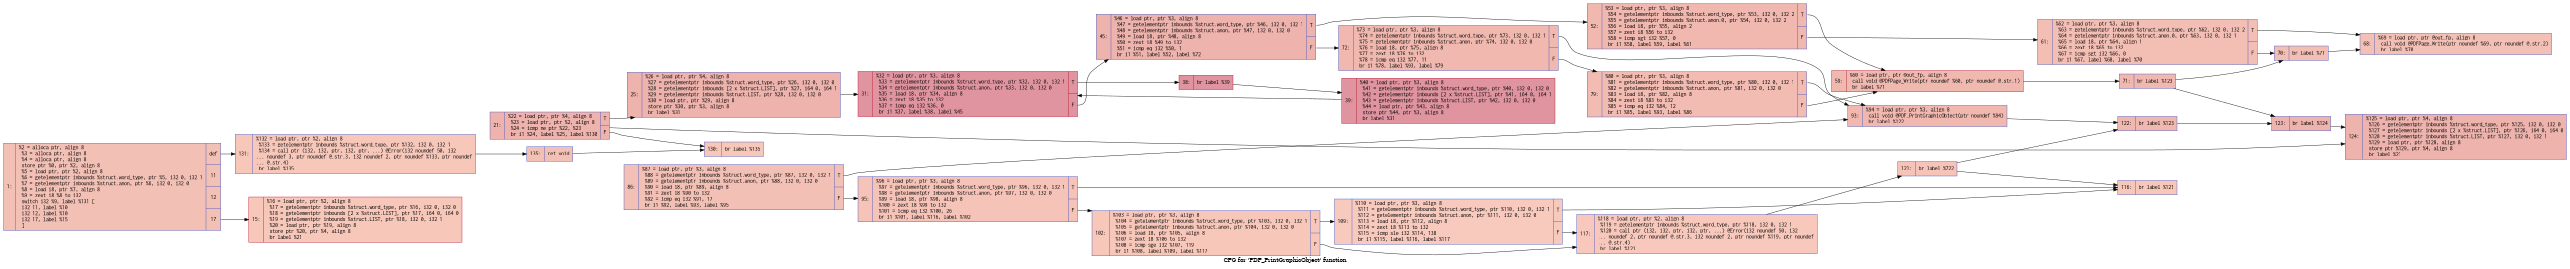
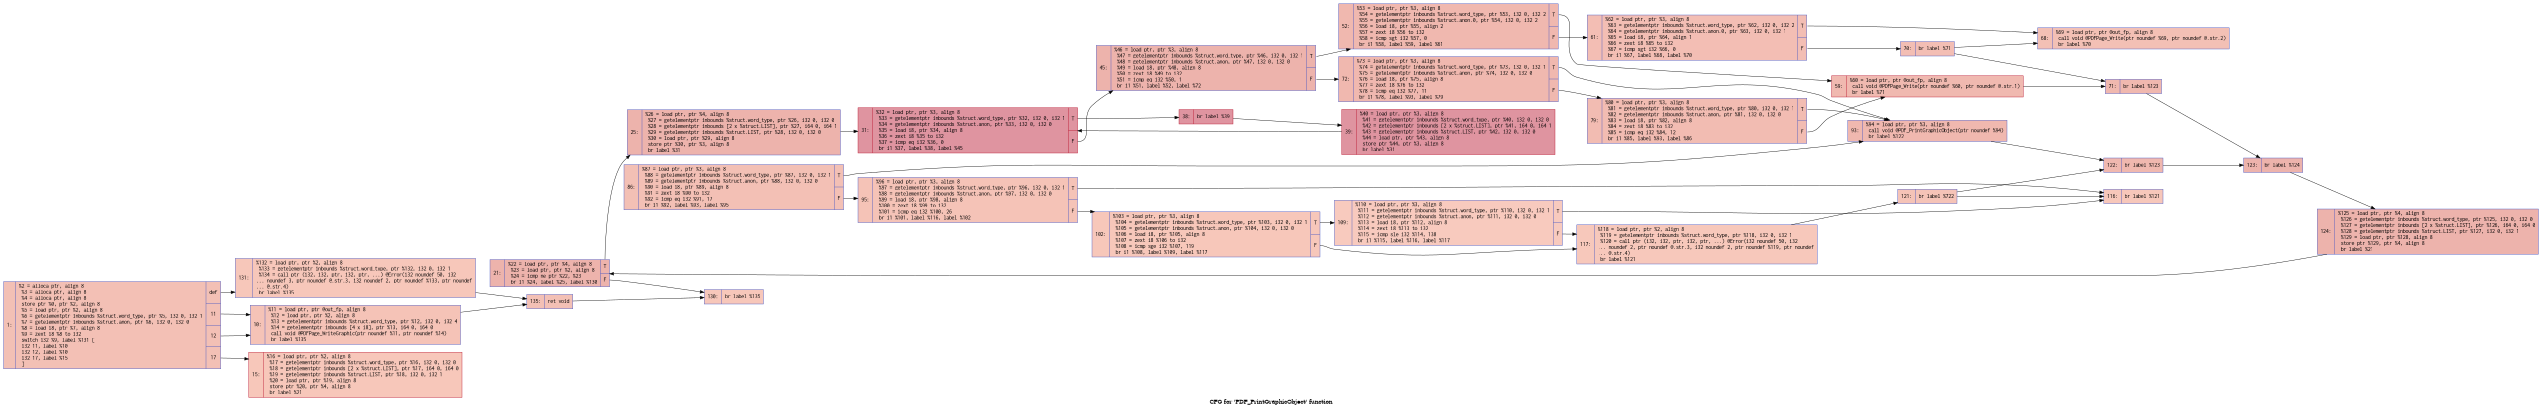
edge "71:" -> "70:": reversed
edge "21:" -> "124:": reversed
node "10:": added
